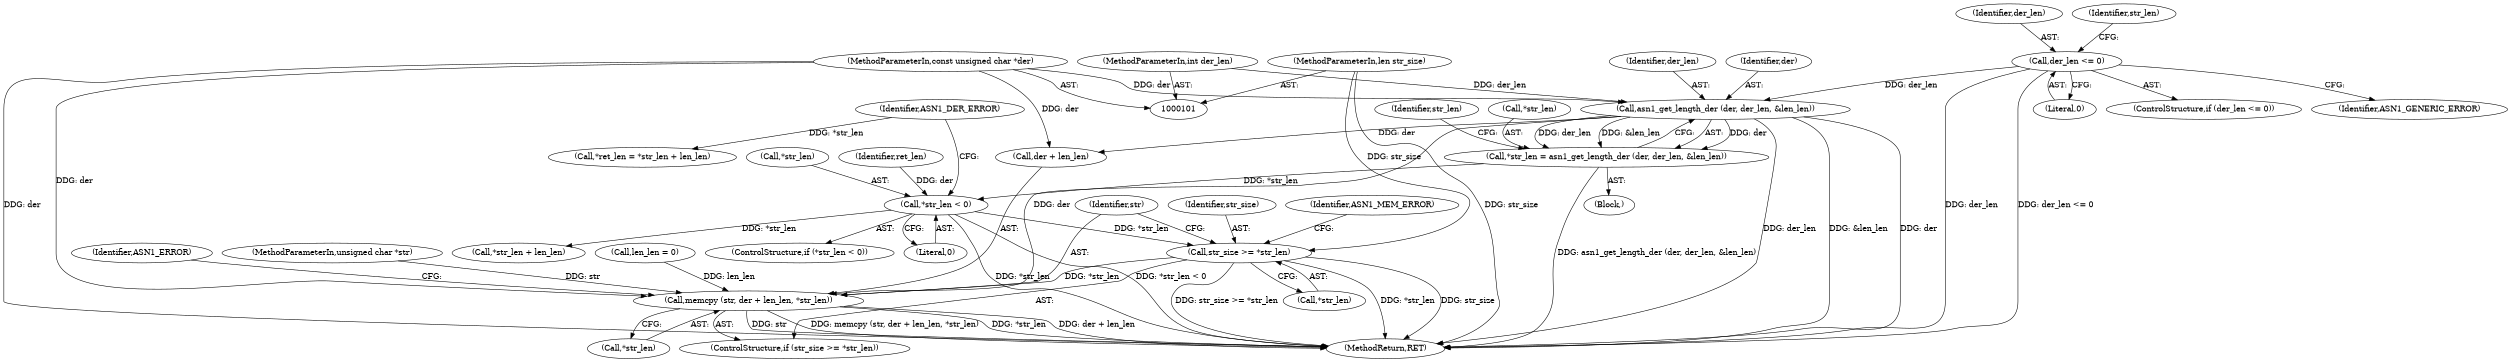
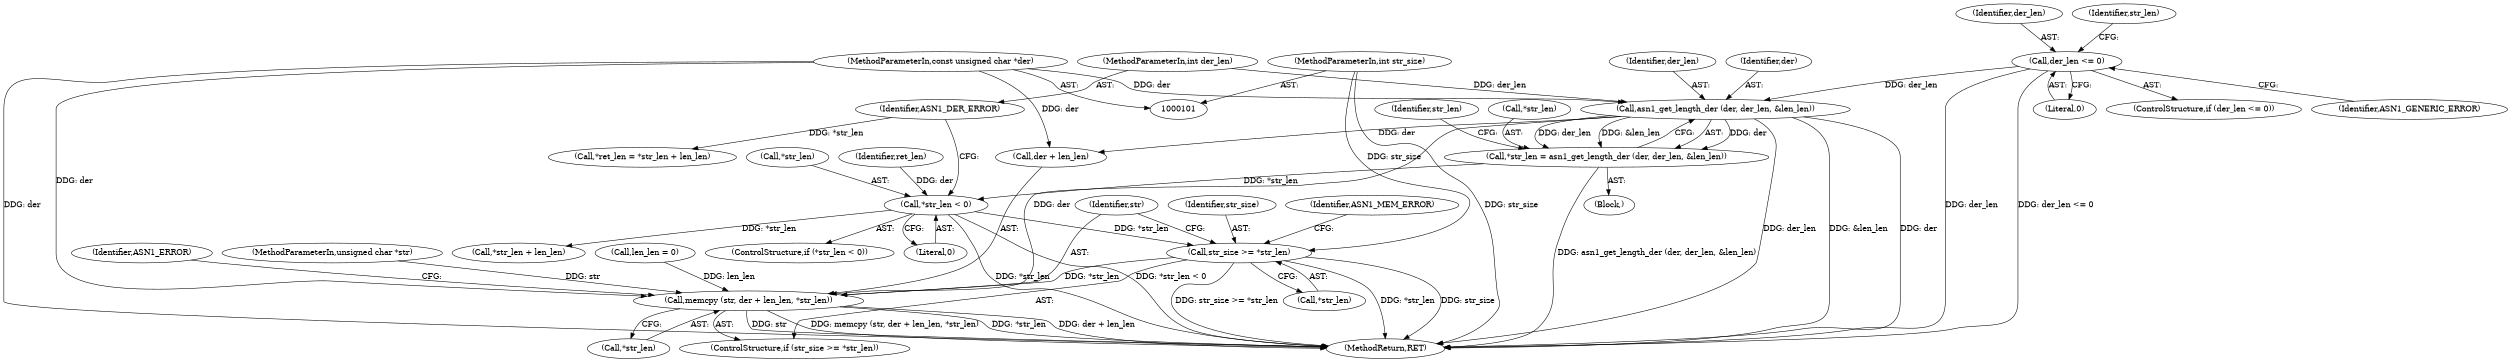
node "(MethodParameterIn,len str_size)": label "(MethodParameterIn,len str_size)" -> "(MethodParameterIn,int str_size)"
edge "(Call,der_len <= 0)" -> "(Identifier,ASN1_GENERIC_ERROR)": reversed
edge "(MethodParameterIn,int der_len)" -> "1000101": now "(MethodParameterIn,int der_len)" -> "(Identifier,ASN1_DER_ERROR)"
